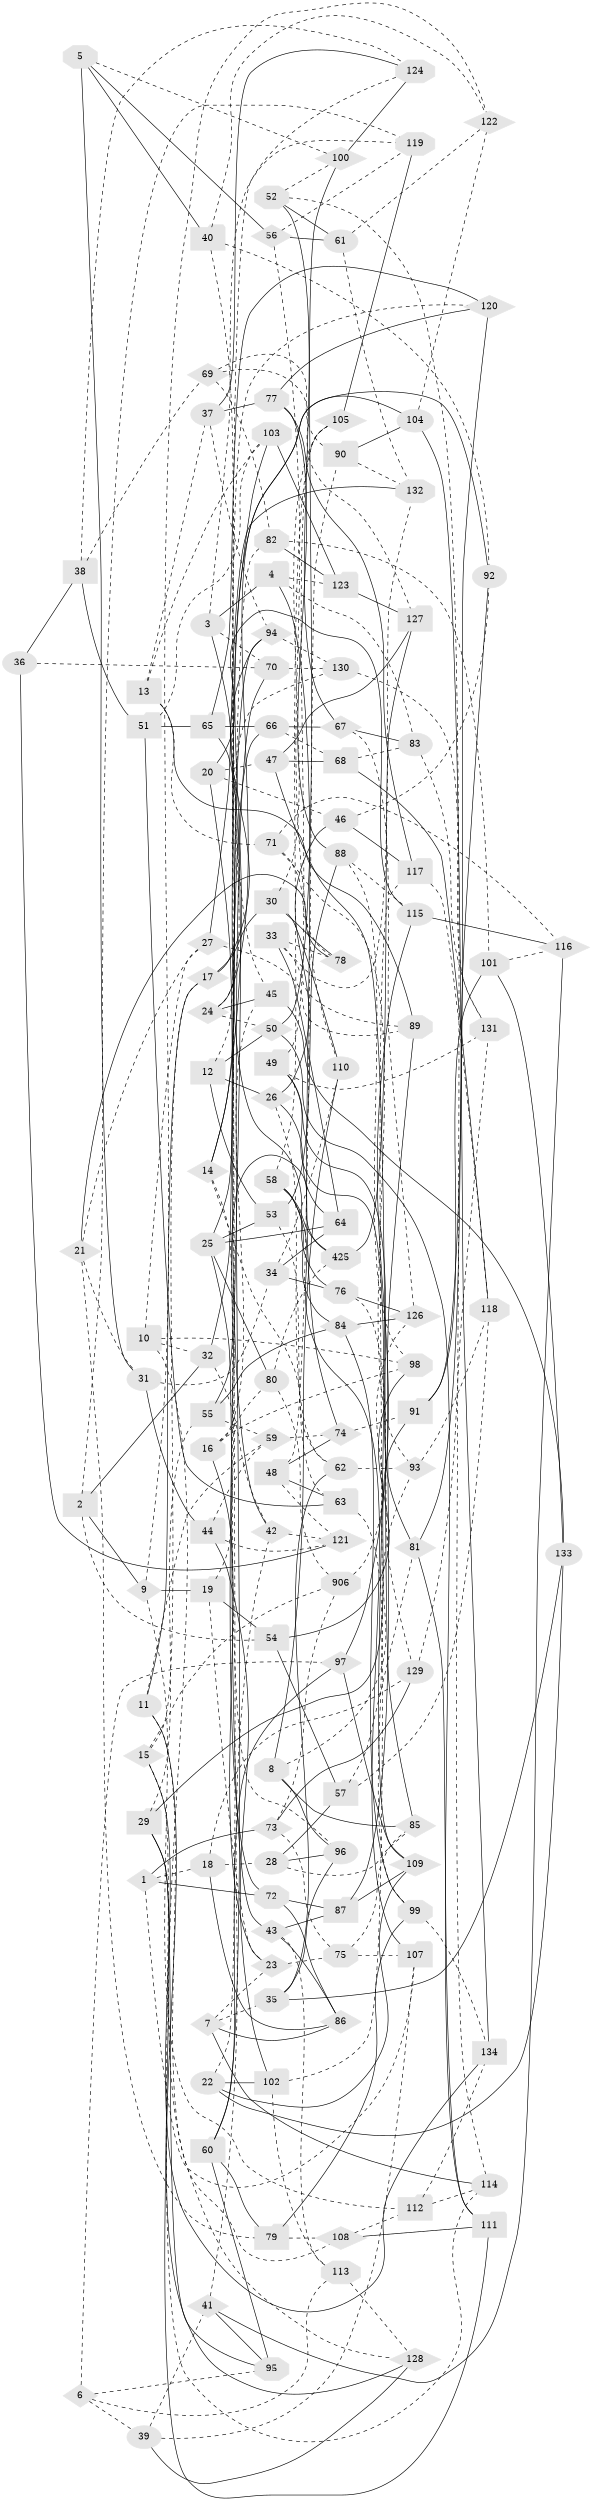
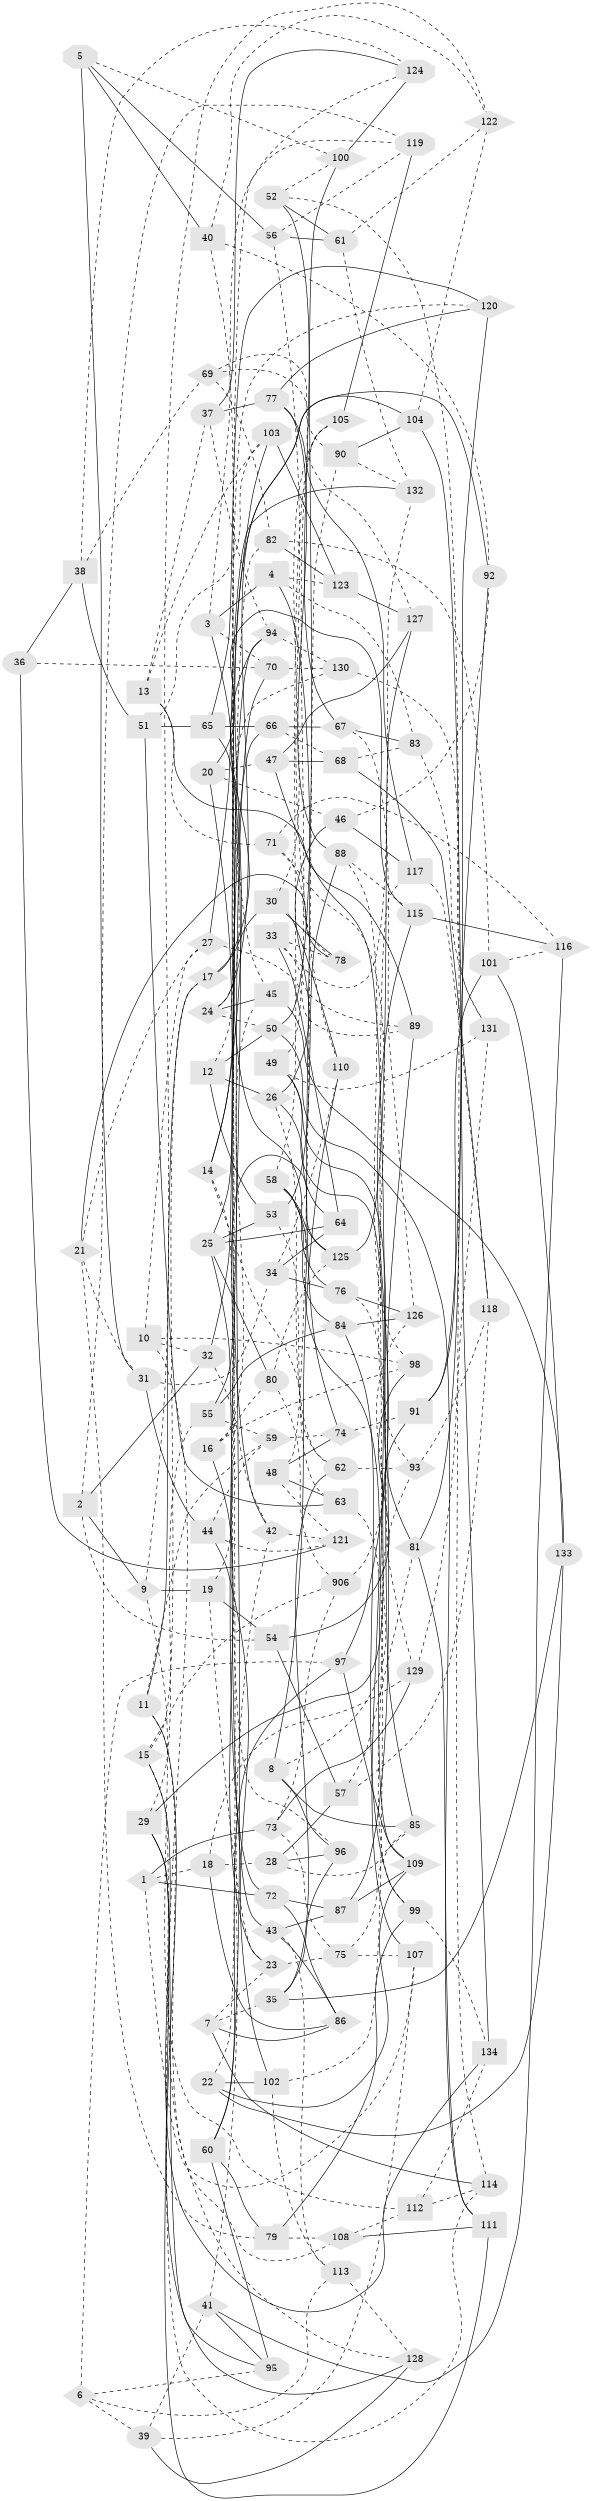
node "425": label "425" -> "125"
